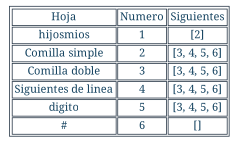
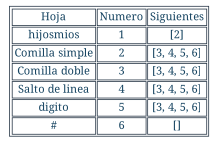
node "Hoja": text "Siguientes de linea" -> "Salto de linea"
